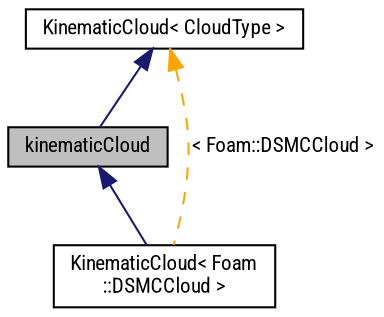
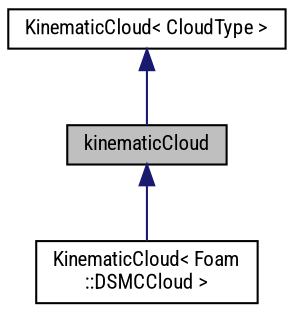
edge "KinematicCloud< Foam ::DSMCCloud >" -> "KinematicCloud< CloudType >": removed, label "< Foam::DSMCCloud >"
